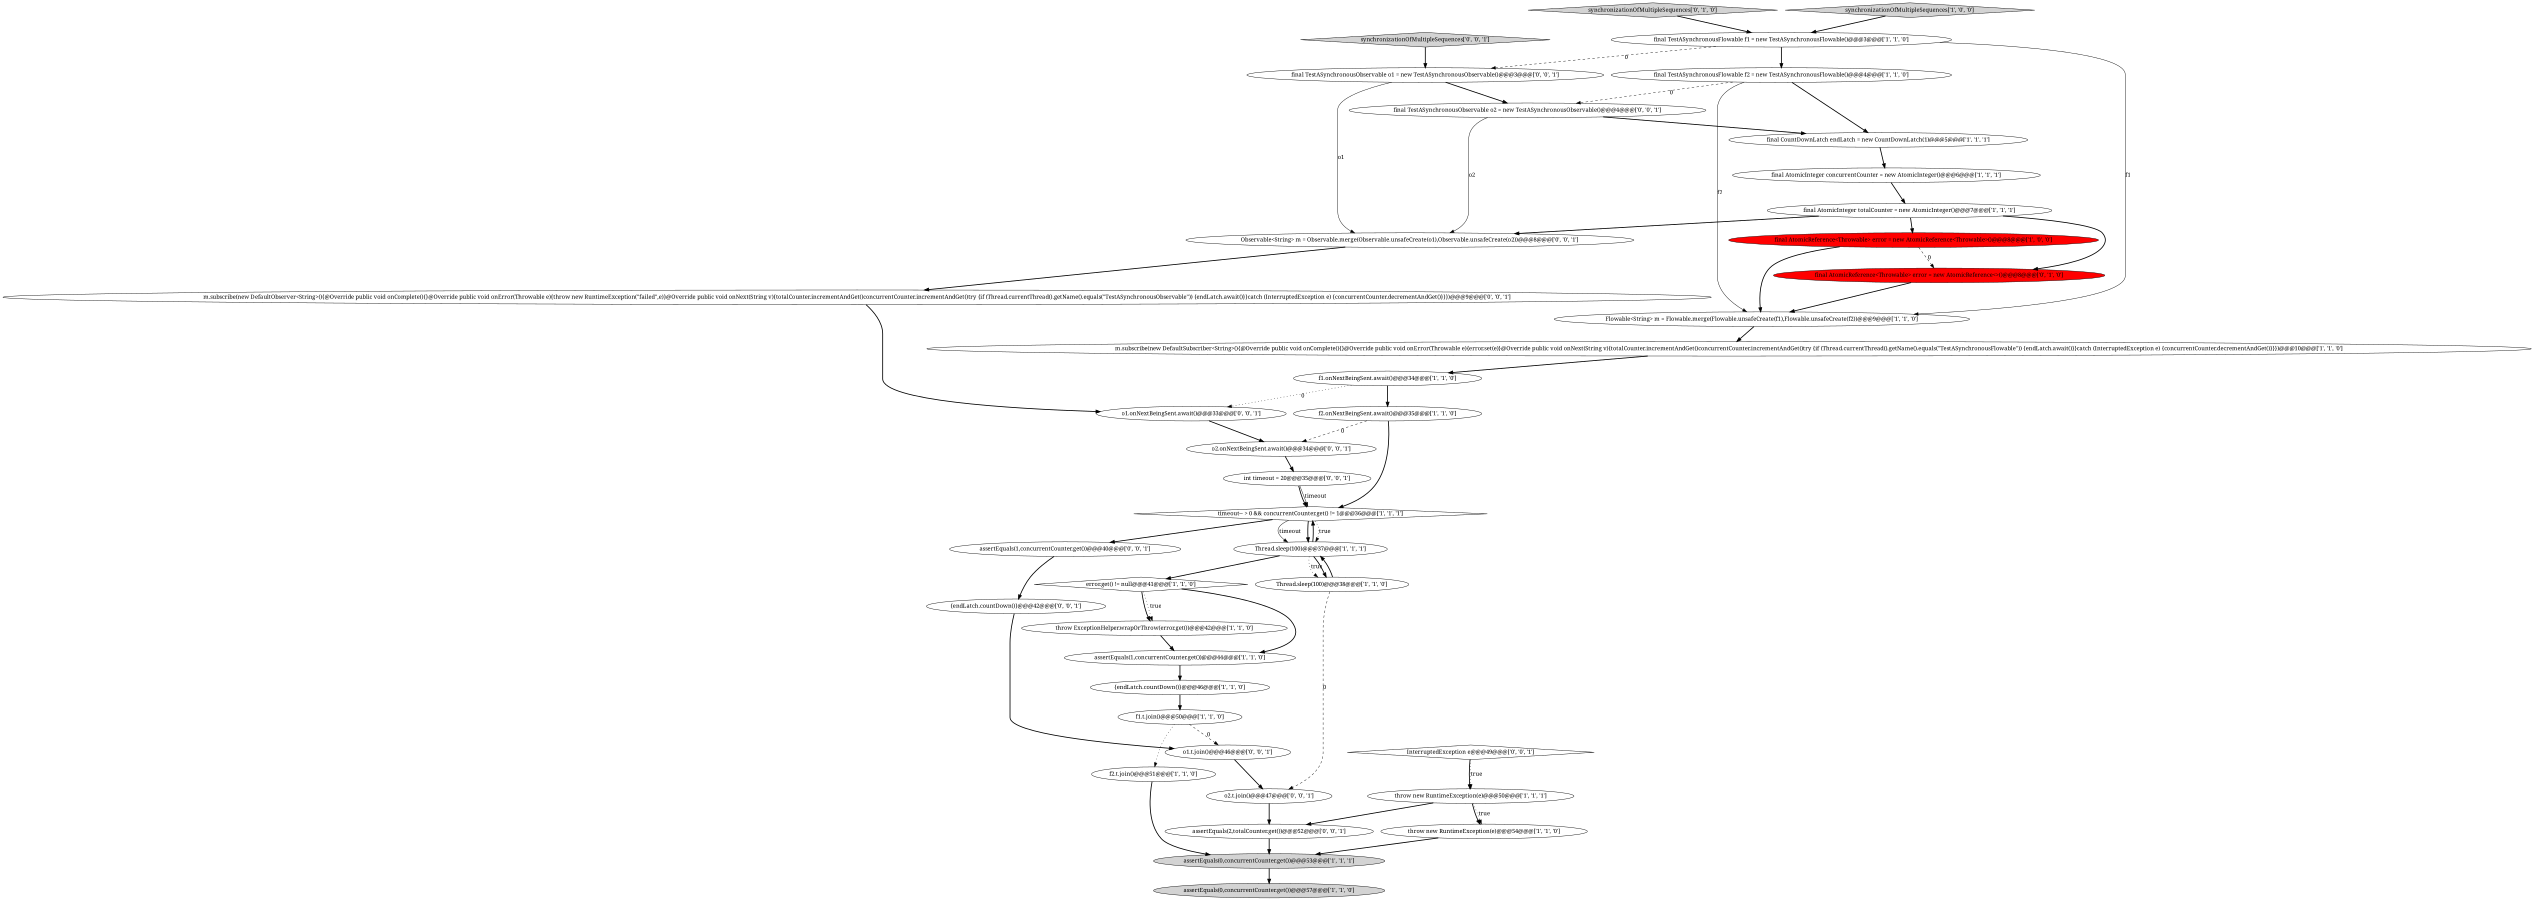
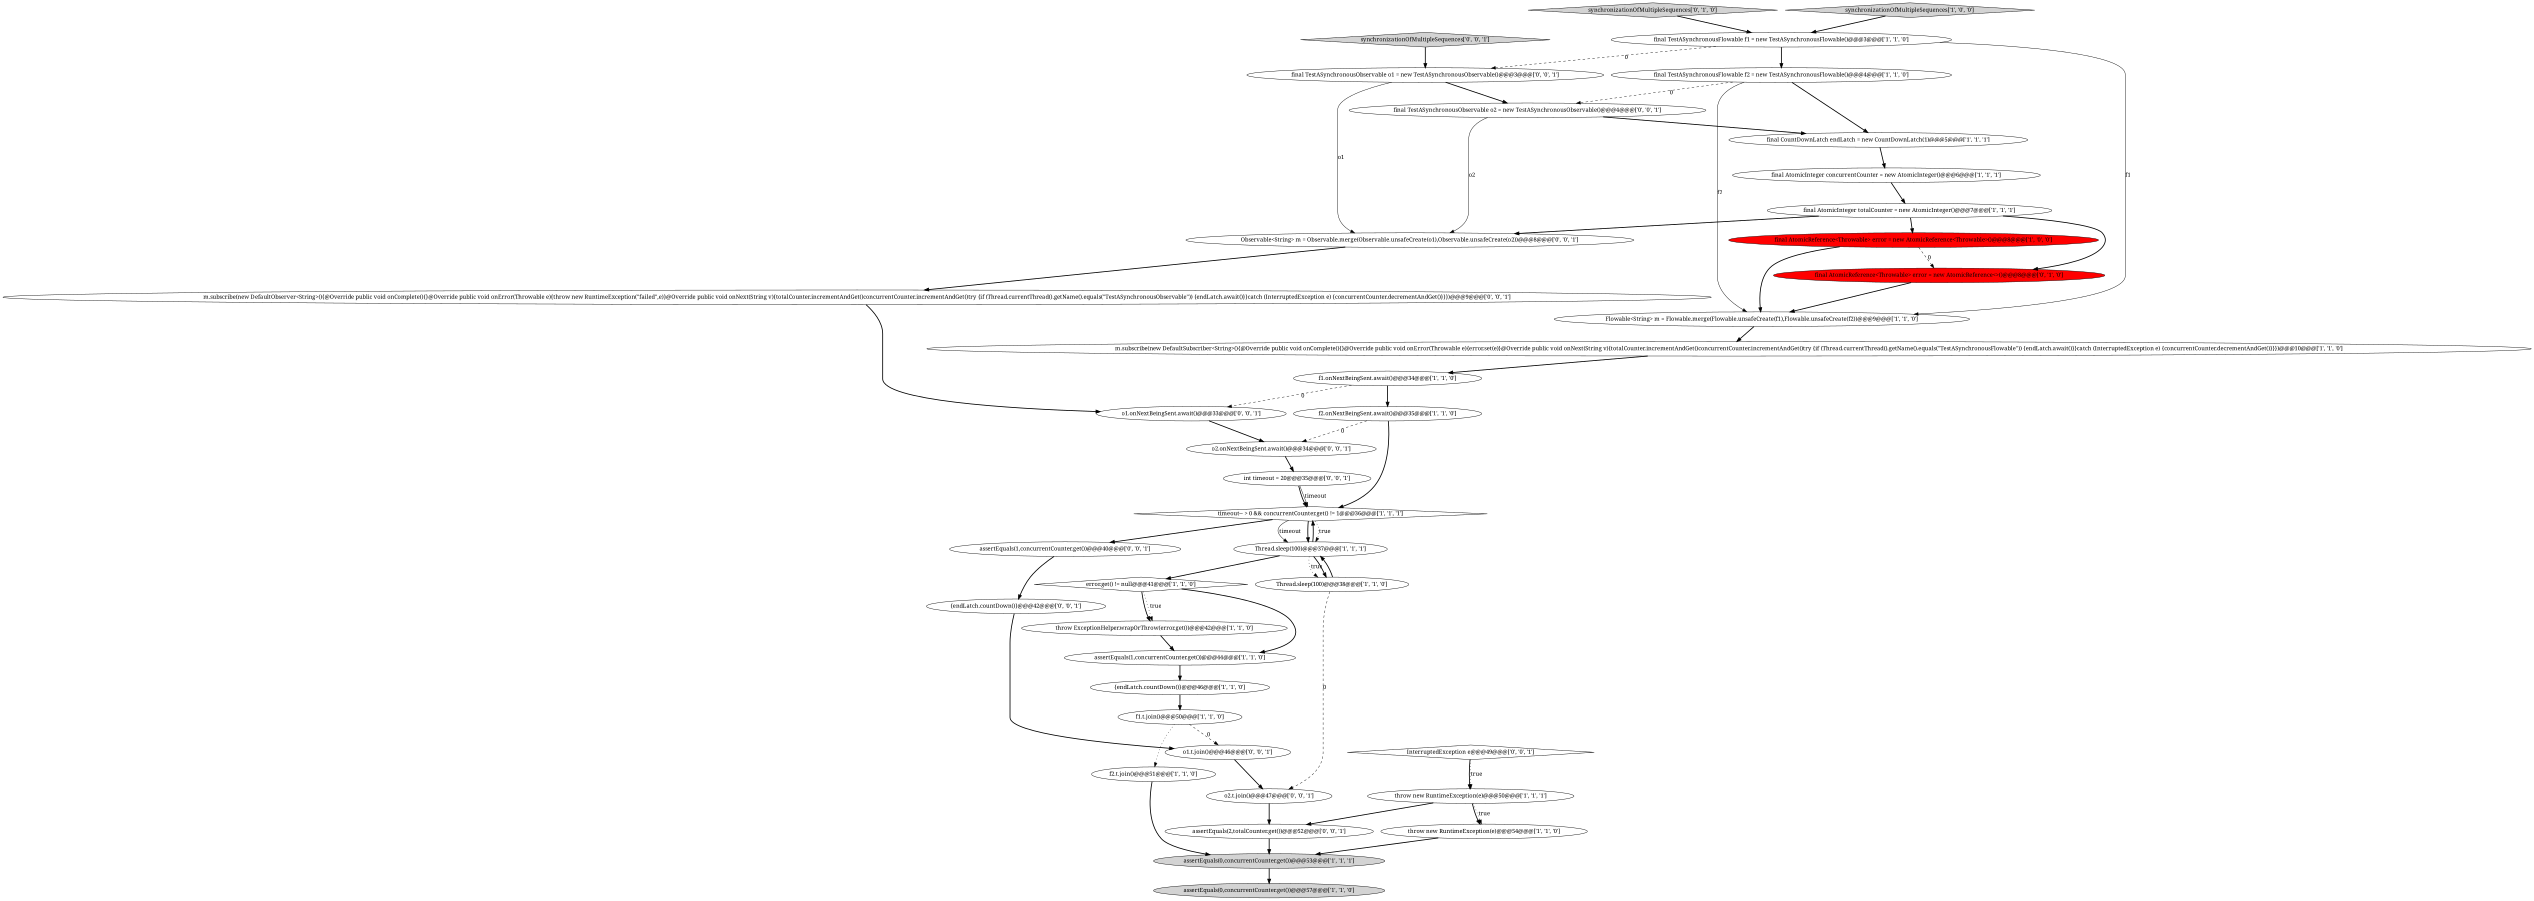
edge "f1.onNextBeingSent.await()@@@34@@@['1', '1', '0']" -> "o1.onNextBeingSent.await()@@@33@@@['0', '0', '1']": style dotted -> dashed
